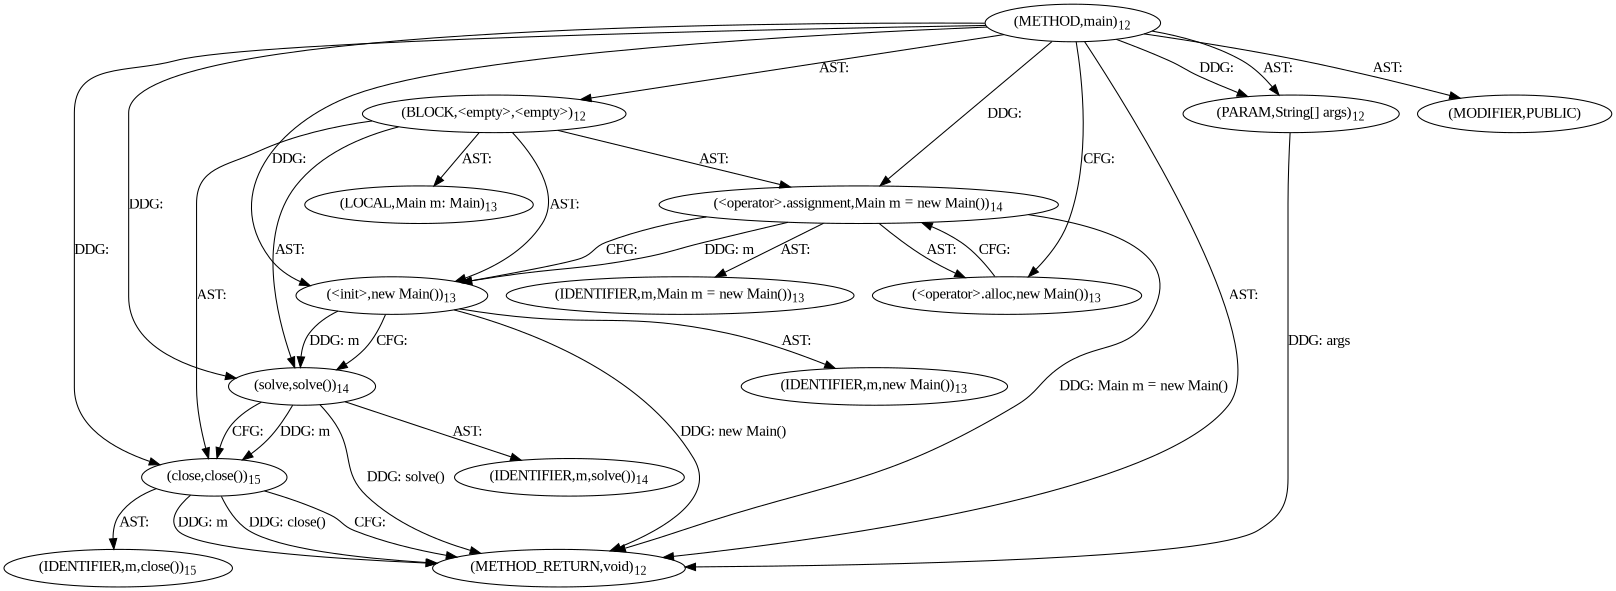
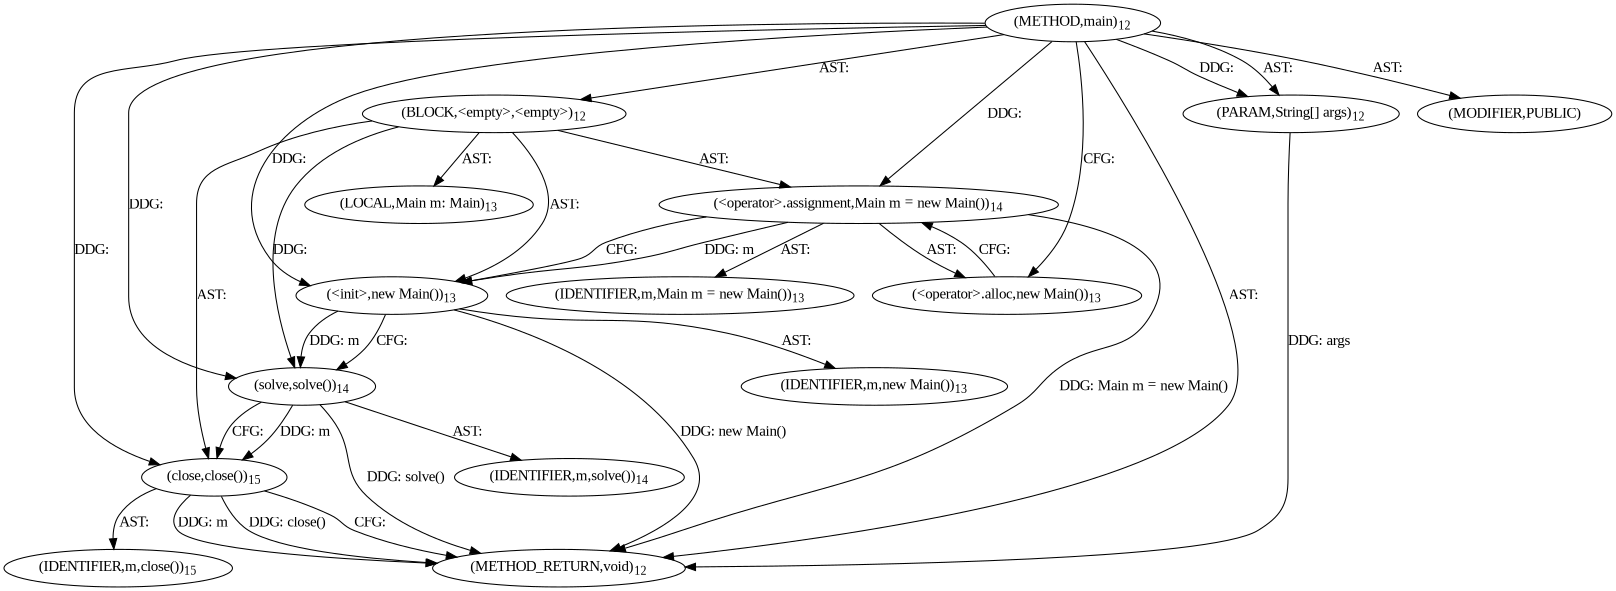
edge "(BLOCK,<empty>,<empty>)" -> "(solve,solve())": label "AST: " -> "DDG: "
